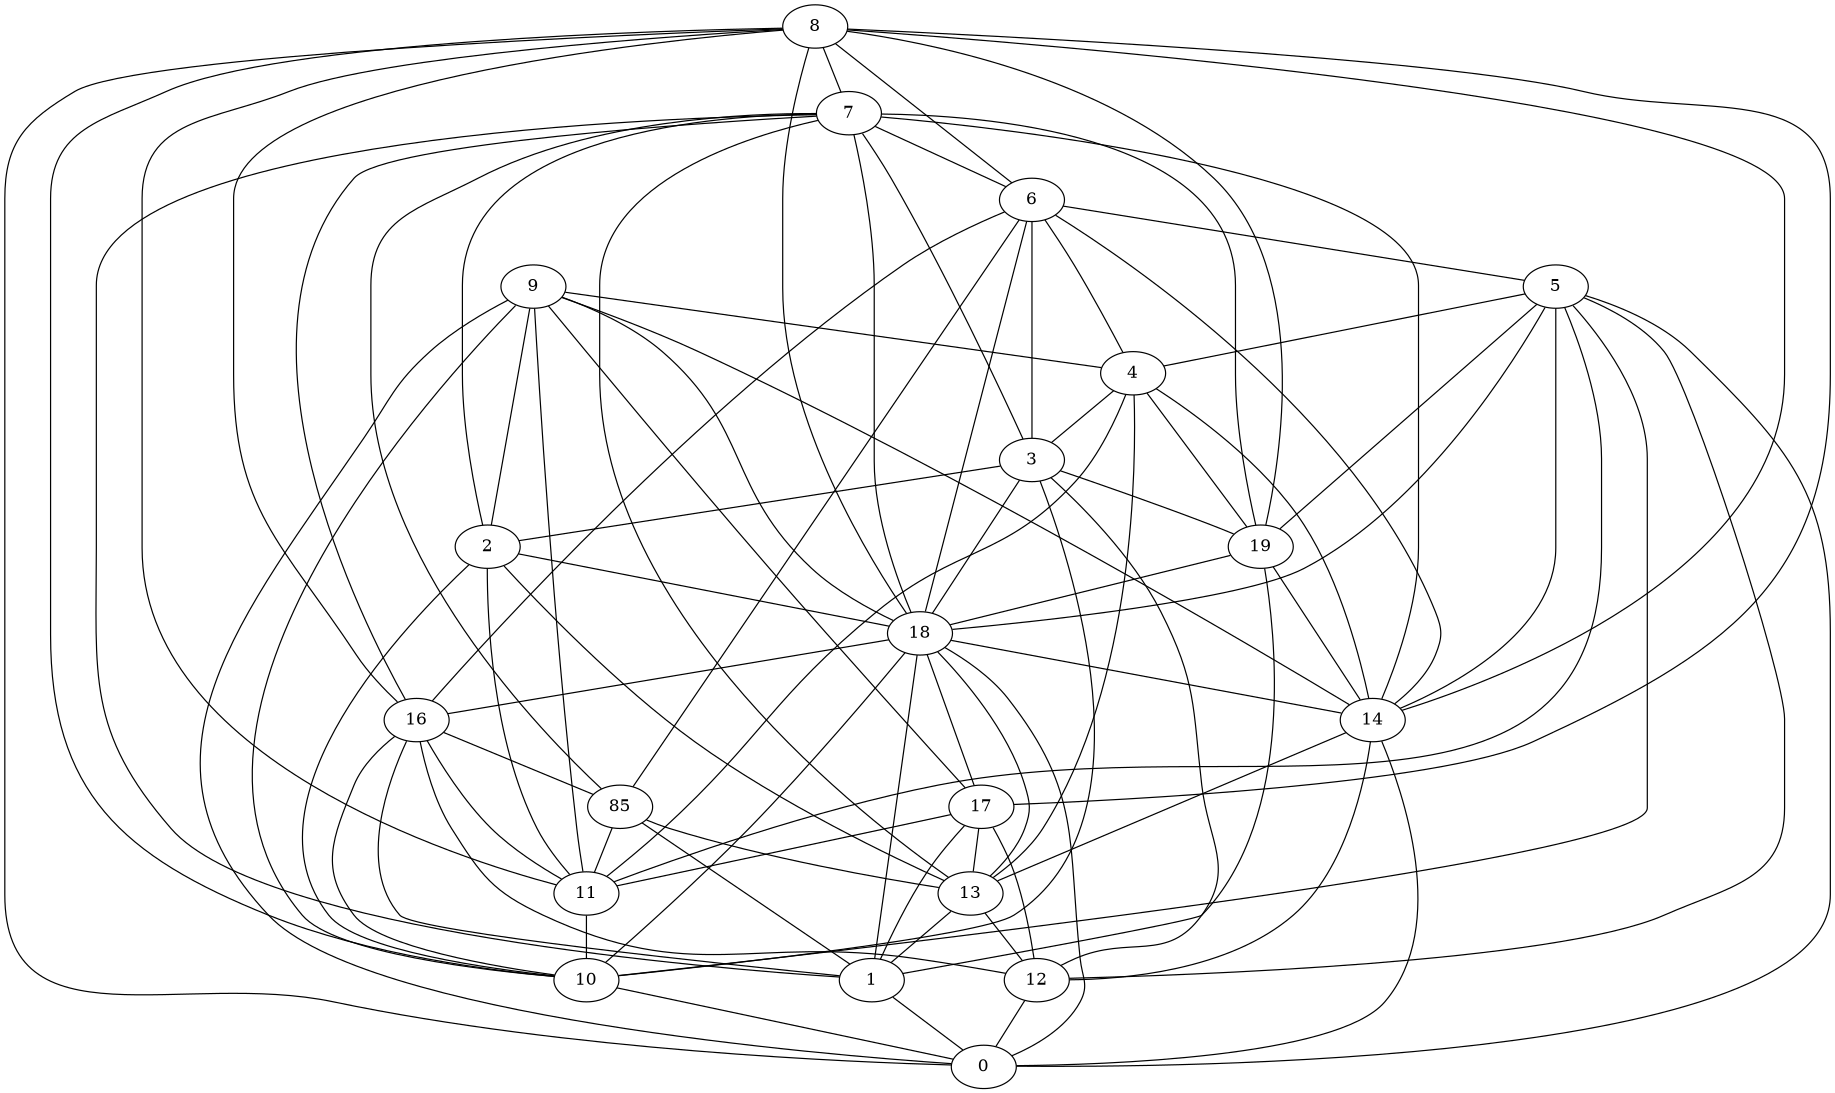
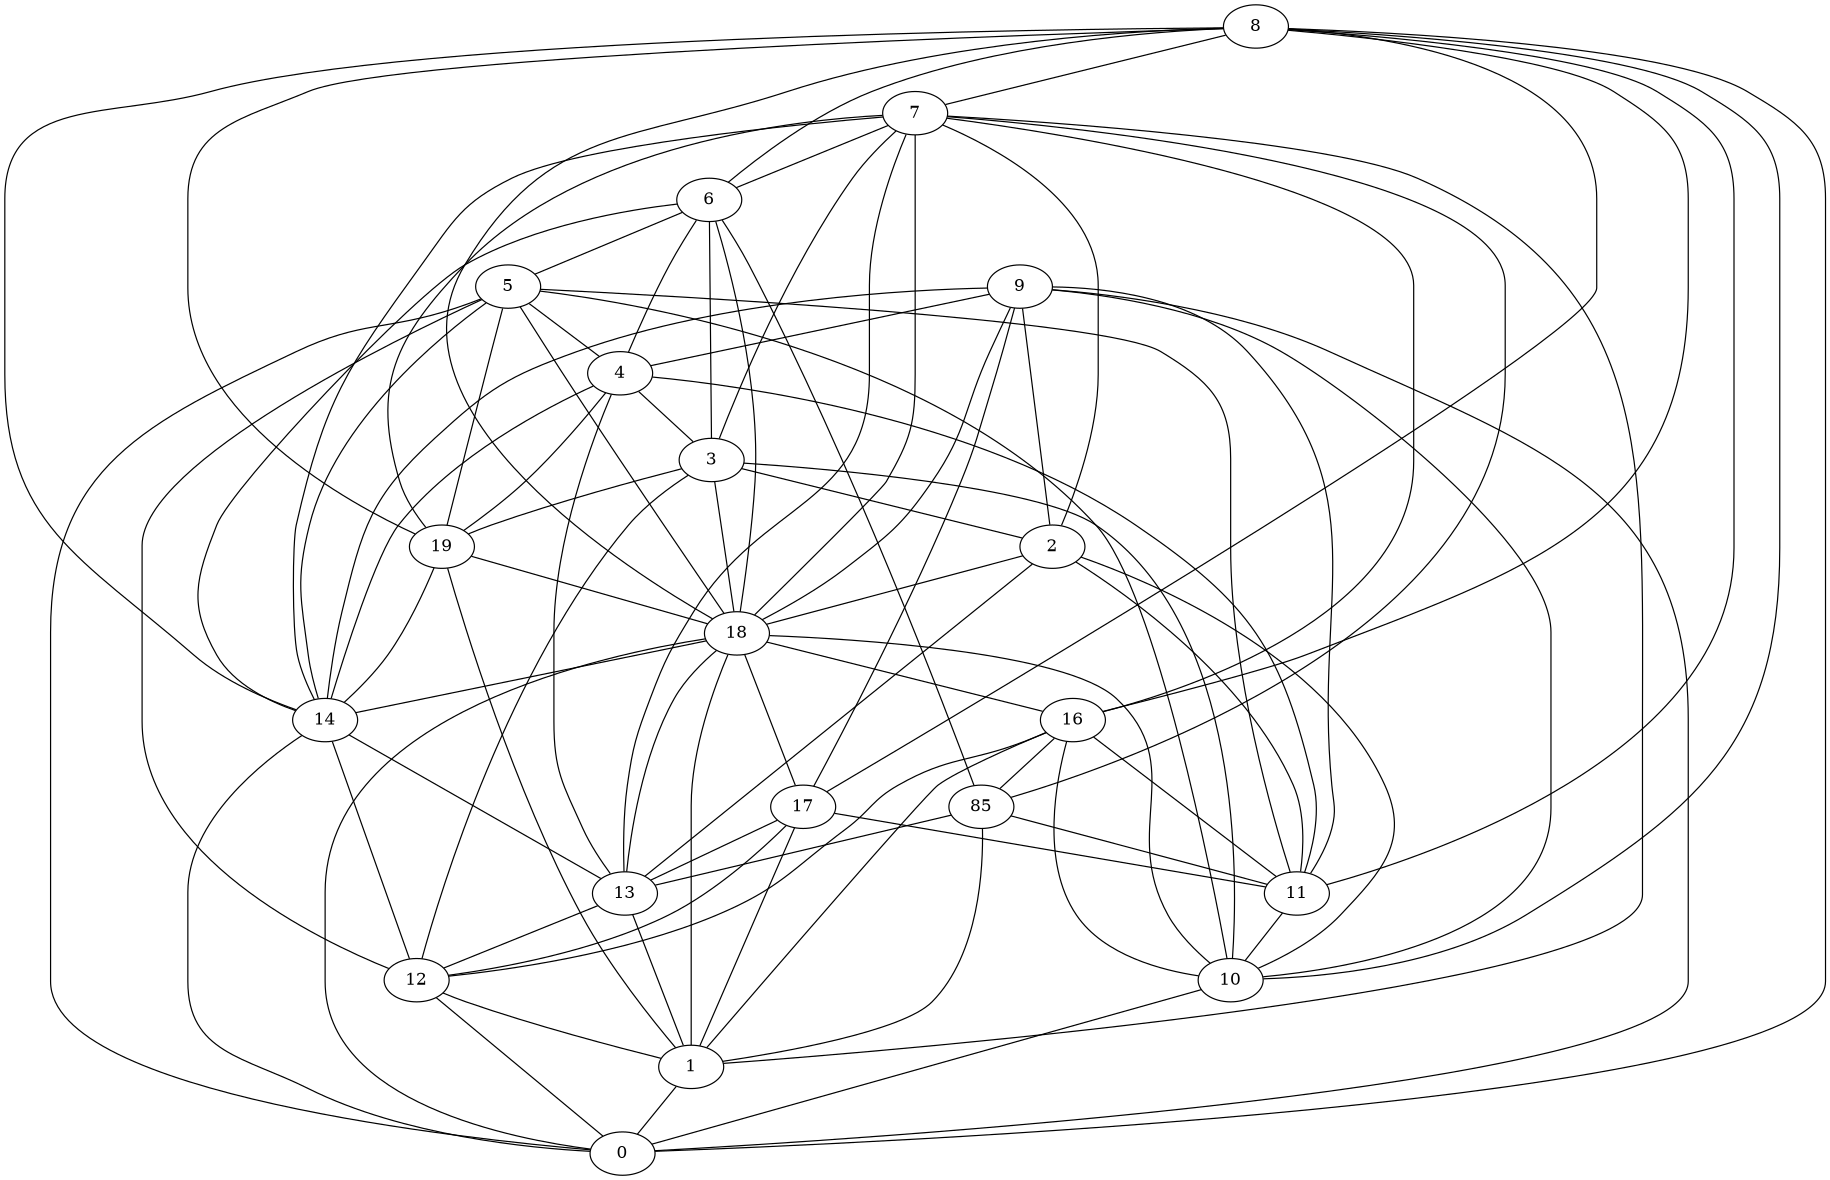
edge "6" -- "16": removed
edge "12" -- "1": added
